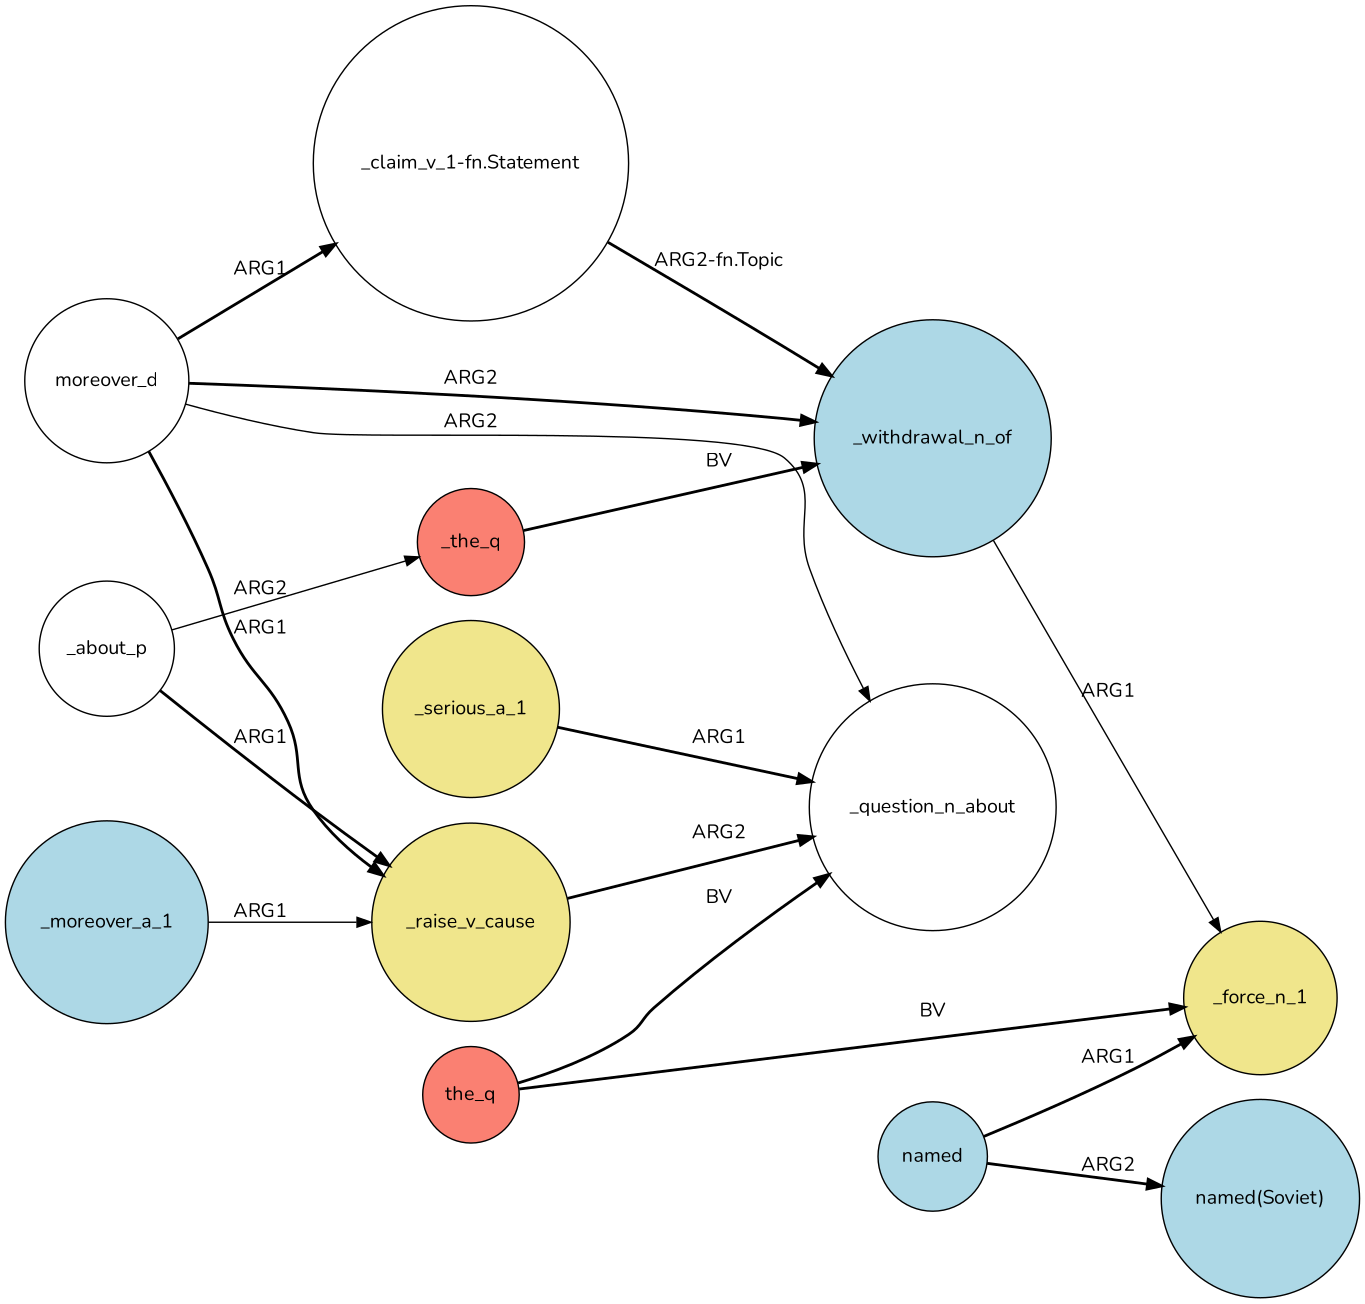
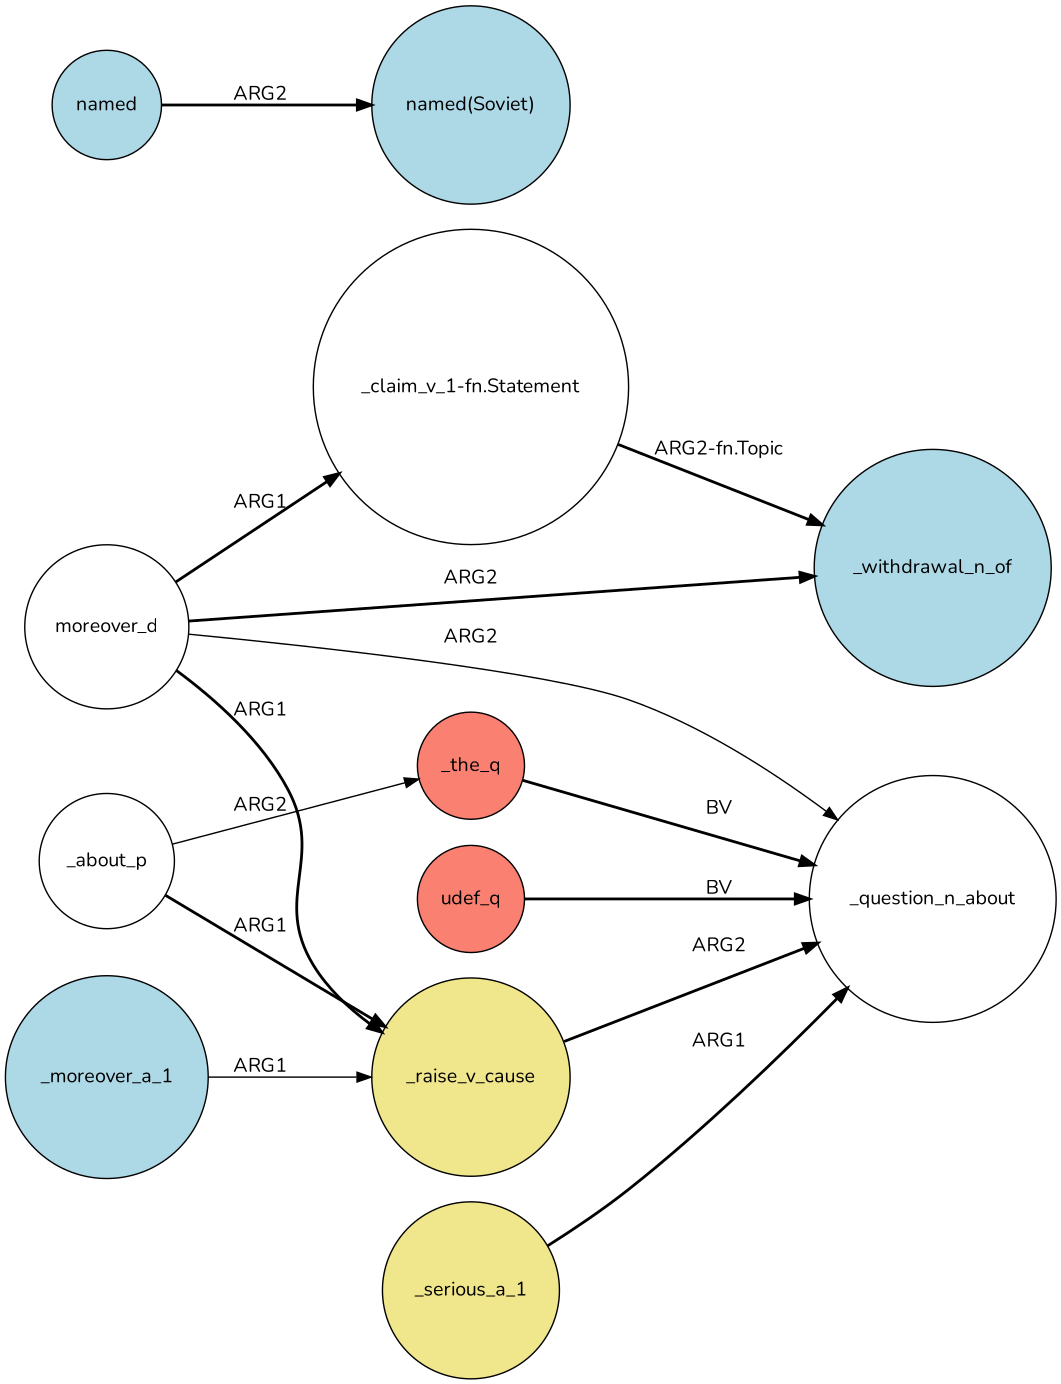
edge "_the_q" -> "_withdrawal_n_of": now "_the_q" -> "_question_n_about"
node "_force_n_1": removed
node "the_q": label "the_q" -> "udef_q"
